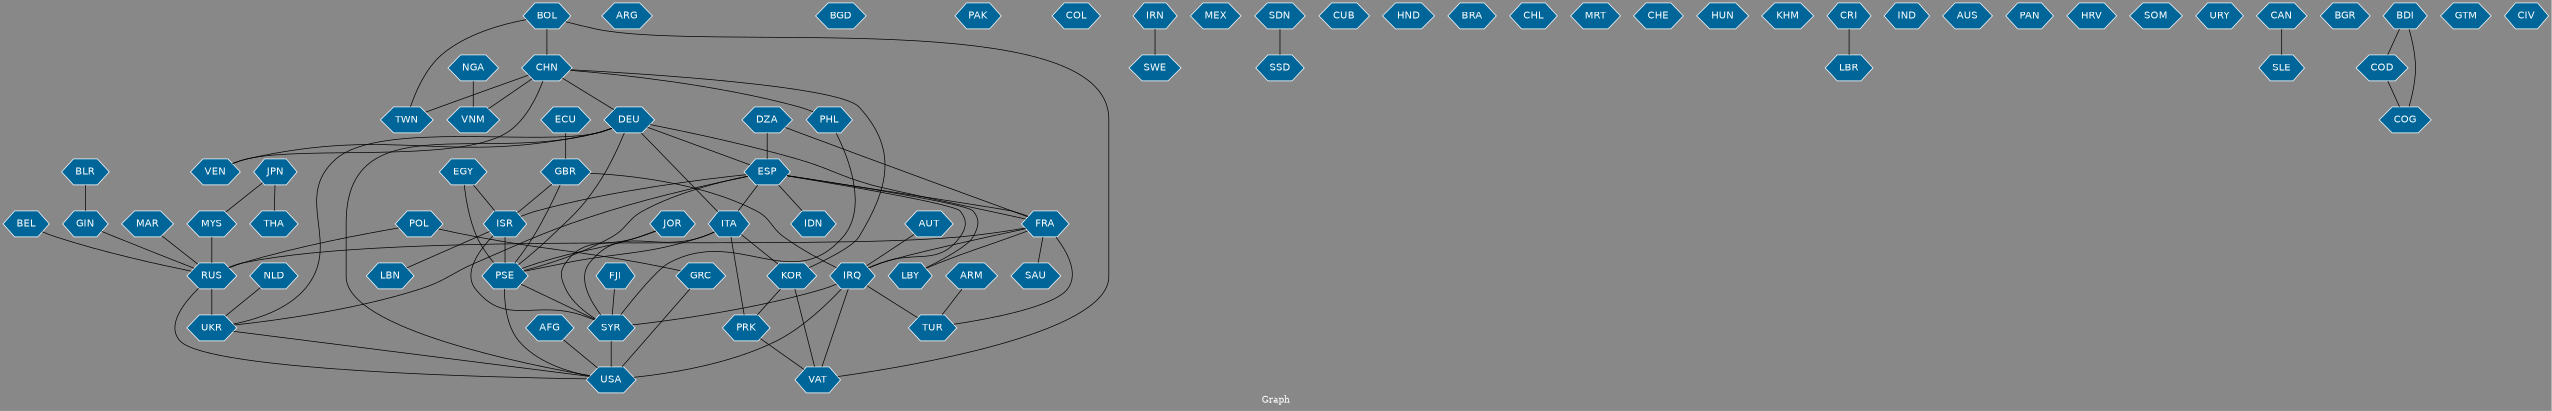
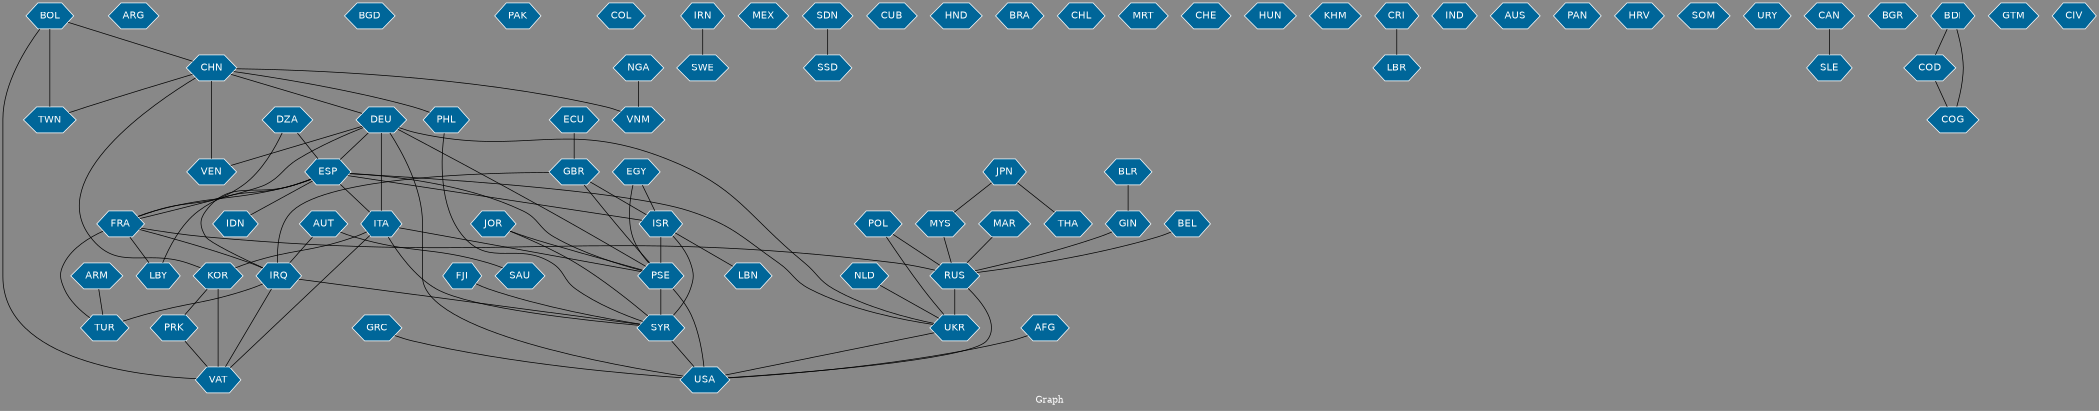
edge "POL" -- "GRC": now "POL" -- "UKR"
edge "FRA" -- "SAU": now "AUT" -- "SAU"
edge "ITA" -- "PRK": now "ITA" -- "VAT"
edge "IRQ" -- "USA": removed
